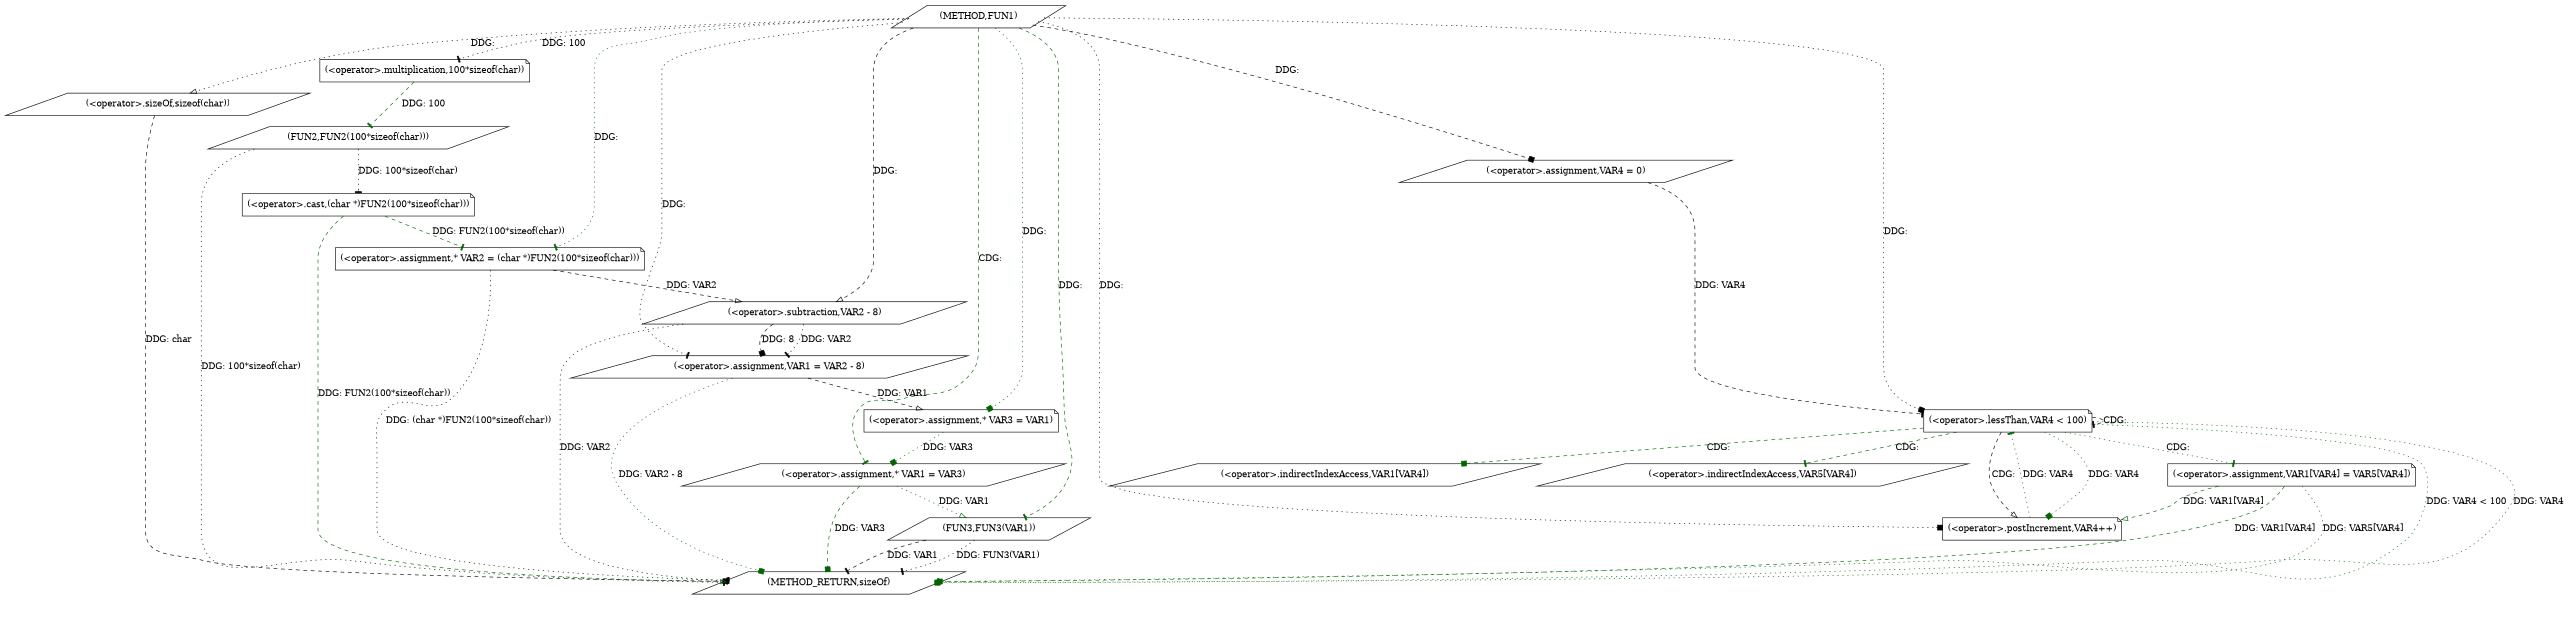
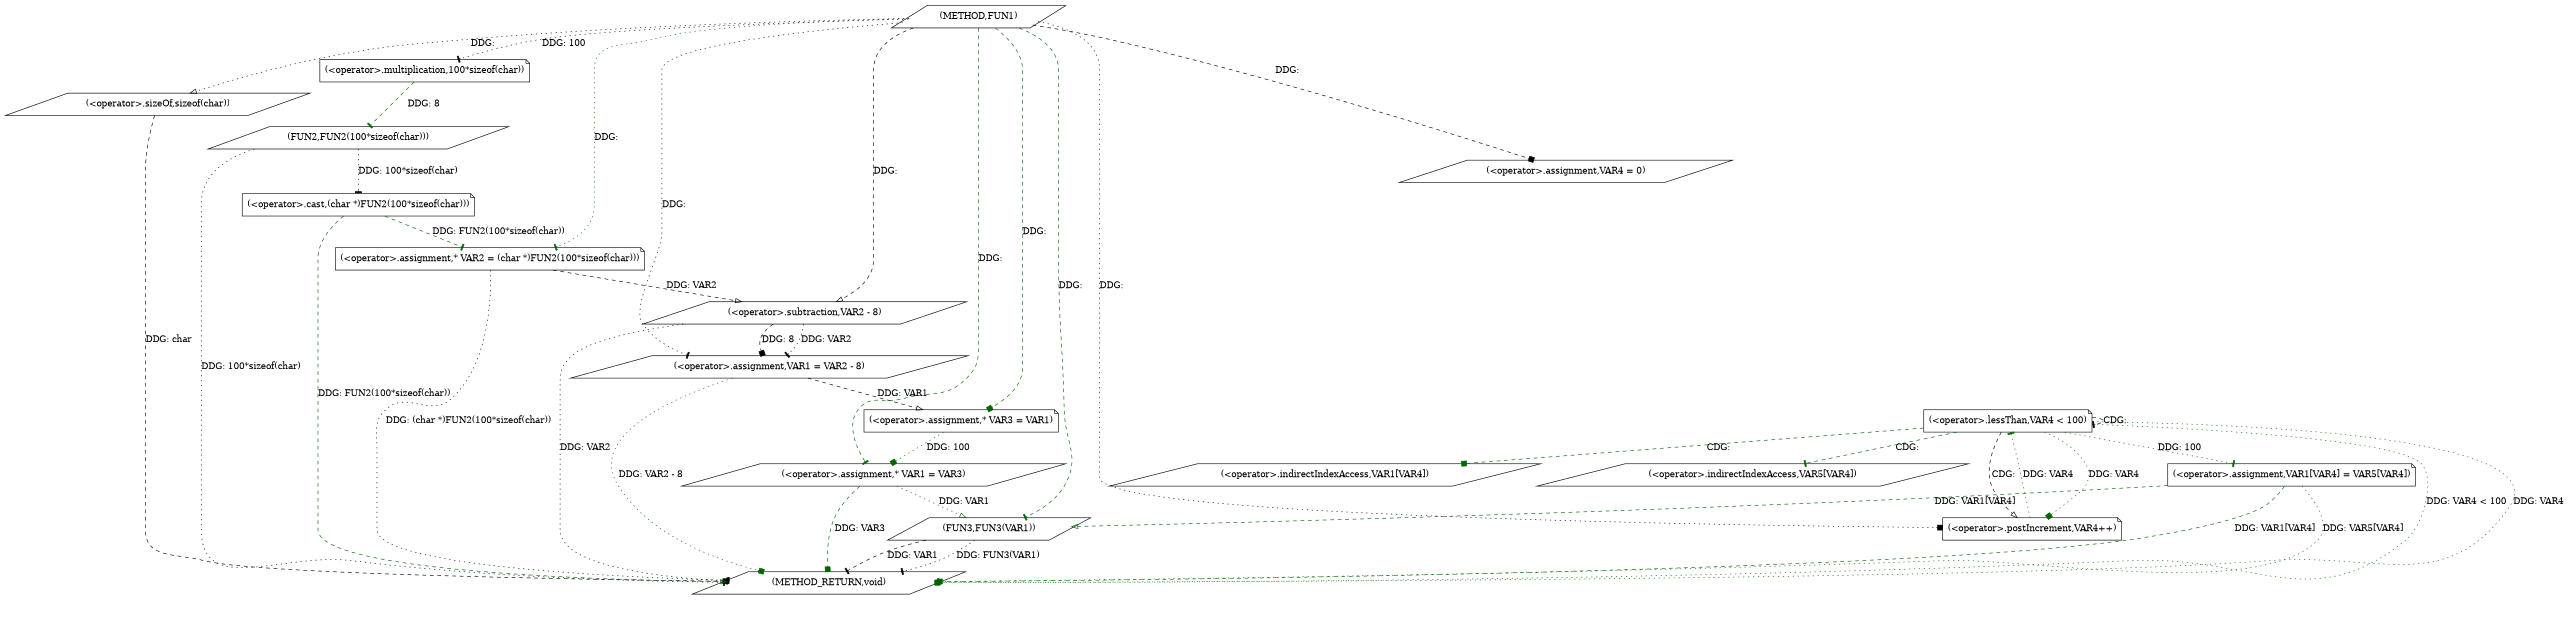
edge "(METHOD,FUN1)" -> "(<operator>.lessThan,VAR4 < 100)": removed, label "DDG:"
edge "(<operator>.multiplication,100*sizeof(char))" -> "(FUN2,FUN2(100*sizeof(char)))": label "DDG: 100" -> "DDG: 8"
edge "(METHOD,FUN1)" -> "(<operator>.assignment,* VAR3 = VAR1)": style dotted -> dashed
edge "(METHOD,FUN1)" -> "(<operator>.assignment,* VAR1 = VAR3)": label "CDG: " -> "DDG: "
edge "(<operator>.assignment,VAR4 = 0)" -> "(<operator>.lessThan,VAR4 < 100)": removed, label "DDG: VAR4"
edge "(<operator>.assignment,* VAR3 = VAR1)" -> "(<operator>.assignment,* VAR1 = VAR3)": label "DDG: VAR3" -> "DDG: 100"
edge "(<operator>.lessThan,VAR4 < 100)" -> "(<operator>.assignment,VAR1[VAR4] = VAR5[VAR4])": label "CDG: " -> "DDG: 100"
edge "(<operator>.assignment,VAR1[VAR4] = VAR5[VAR4])" -> "(<operator>.postIncrement,VAR4++)": now "(<operator>.assignment,VAR1[VAR4] = VAR5[VAR4])" -> "(FUN3,FUN3(VAR1))"
node "(METHOD_RETURN,sizeOf)": label "(METHOD_RETURN,sizeOf)" -> "(METHOD_RETURN,void)"
